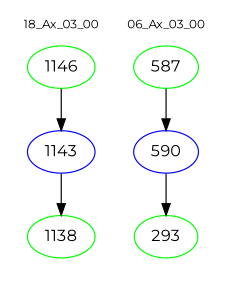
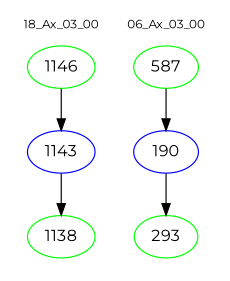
node "590": label "590" -> "190"
